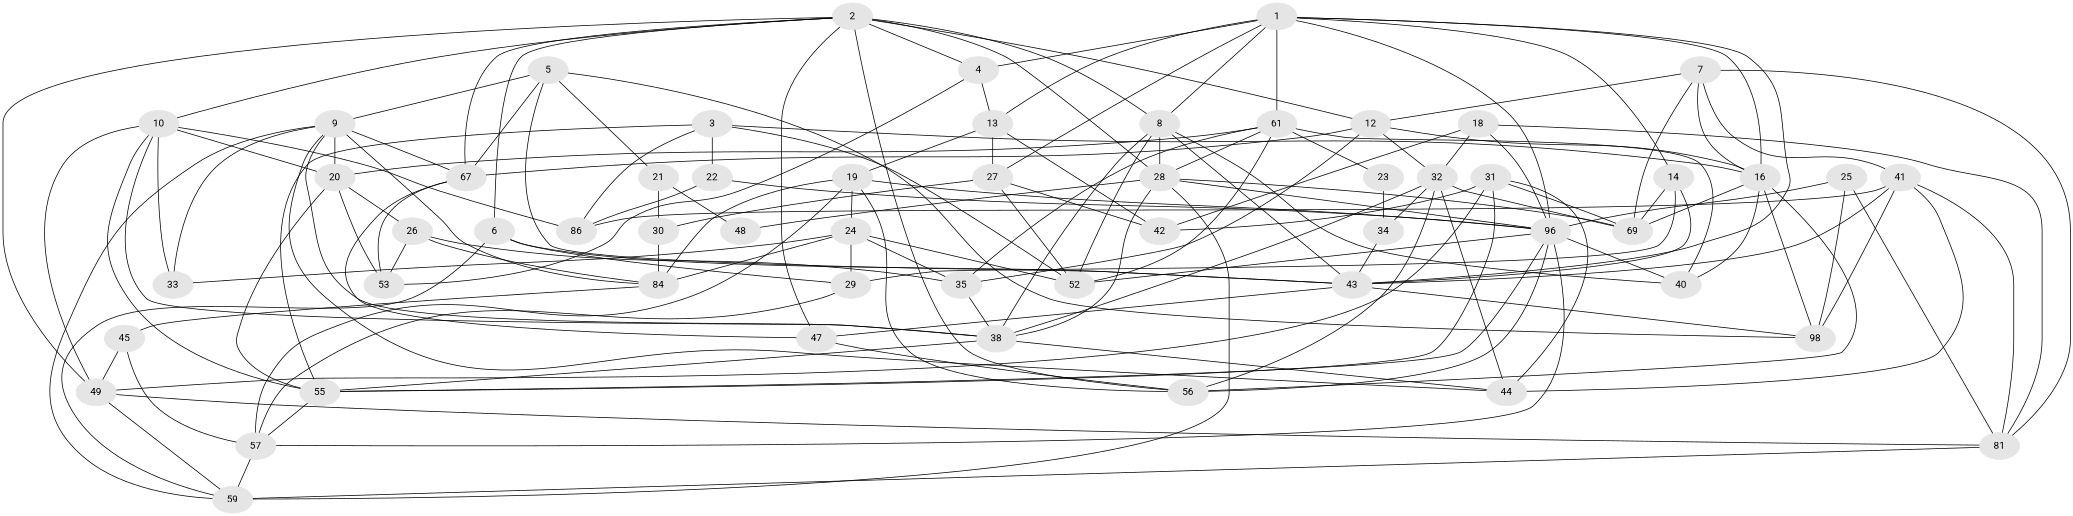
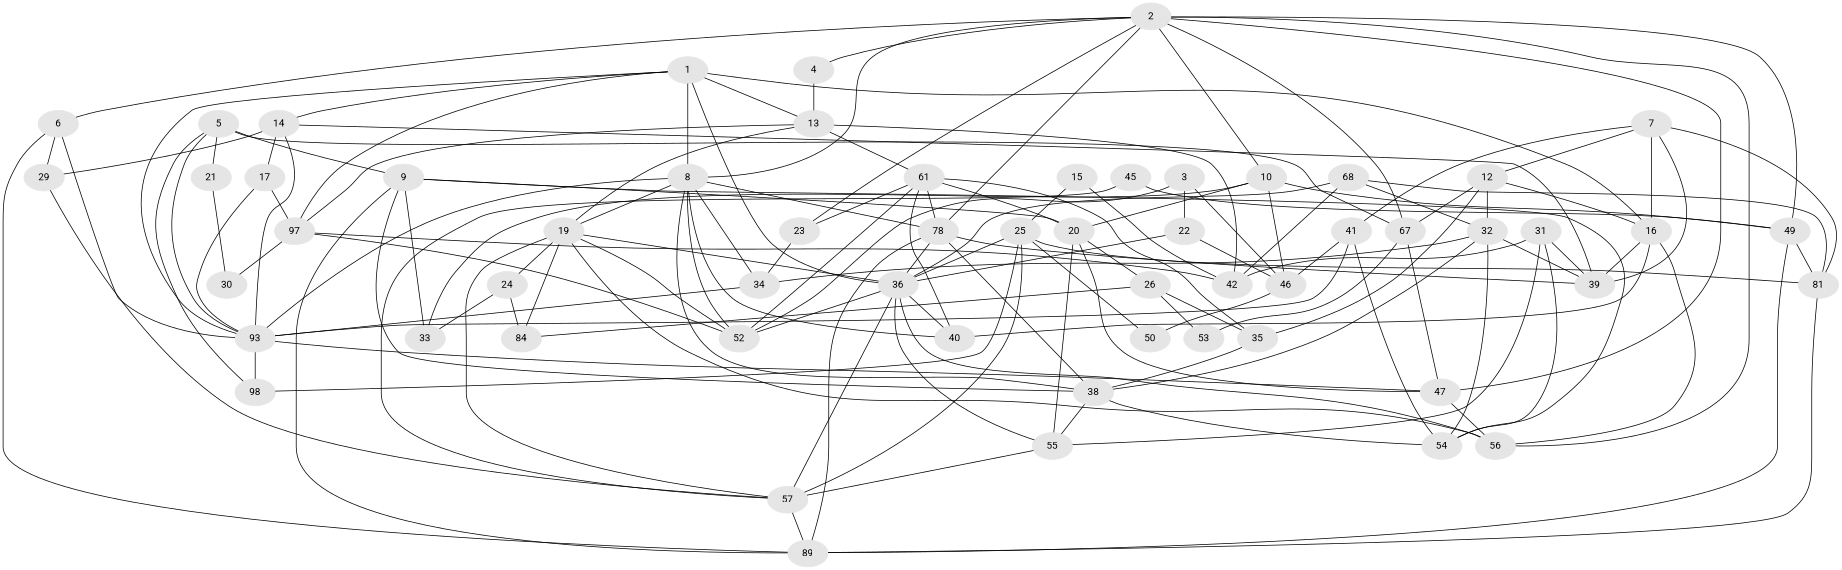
edge "1" -- "4": removed
edge "2" -- "12": now "2" -- "23"
edge "1" -- "61": now "13" -- "61"
node "18": label "18" -> "68"
edge "3" -- "16": removed
edge "3" -- "55": removed
edge "9" -- "67": removed
node "17": added
node "27": label "27" -> "97"
node "15": added
node "28": label "28" -> "78"
edge "4" -- "53": removed
edge "8" -- "19": added
node "86": label "86" -> "46"
edge "8" -- "34": added
node "48": removed
node "96": label "96" -> "36"
node "69": label "69" -> "39"
edge "20" -- "53": now "20" -- "47"
edge "9" -- "84": removed
edge "30" -- "84": removed
edge "24" -- "29": removed
edge "24" -- "35": removed
edge "24" -- "52": now "19" -- "52"
edge "16" -- "98": removed
edge "41" -- "98": removed
node "43": label "43" -> "93"
edge "41" -- "81": removed
edge "84" -- "45": removed
edge "10" -- "55": removed
edge "32" -- "56": removed
edge "10" -- "38": removed
node "50": added
edge "31" -- "49": removed
node "44": label "44" -> "54"
edge "25" -- "57": added
node "59": label "59" -> "89"
